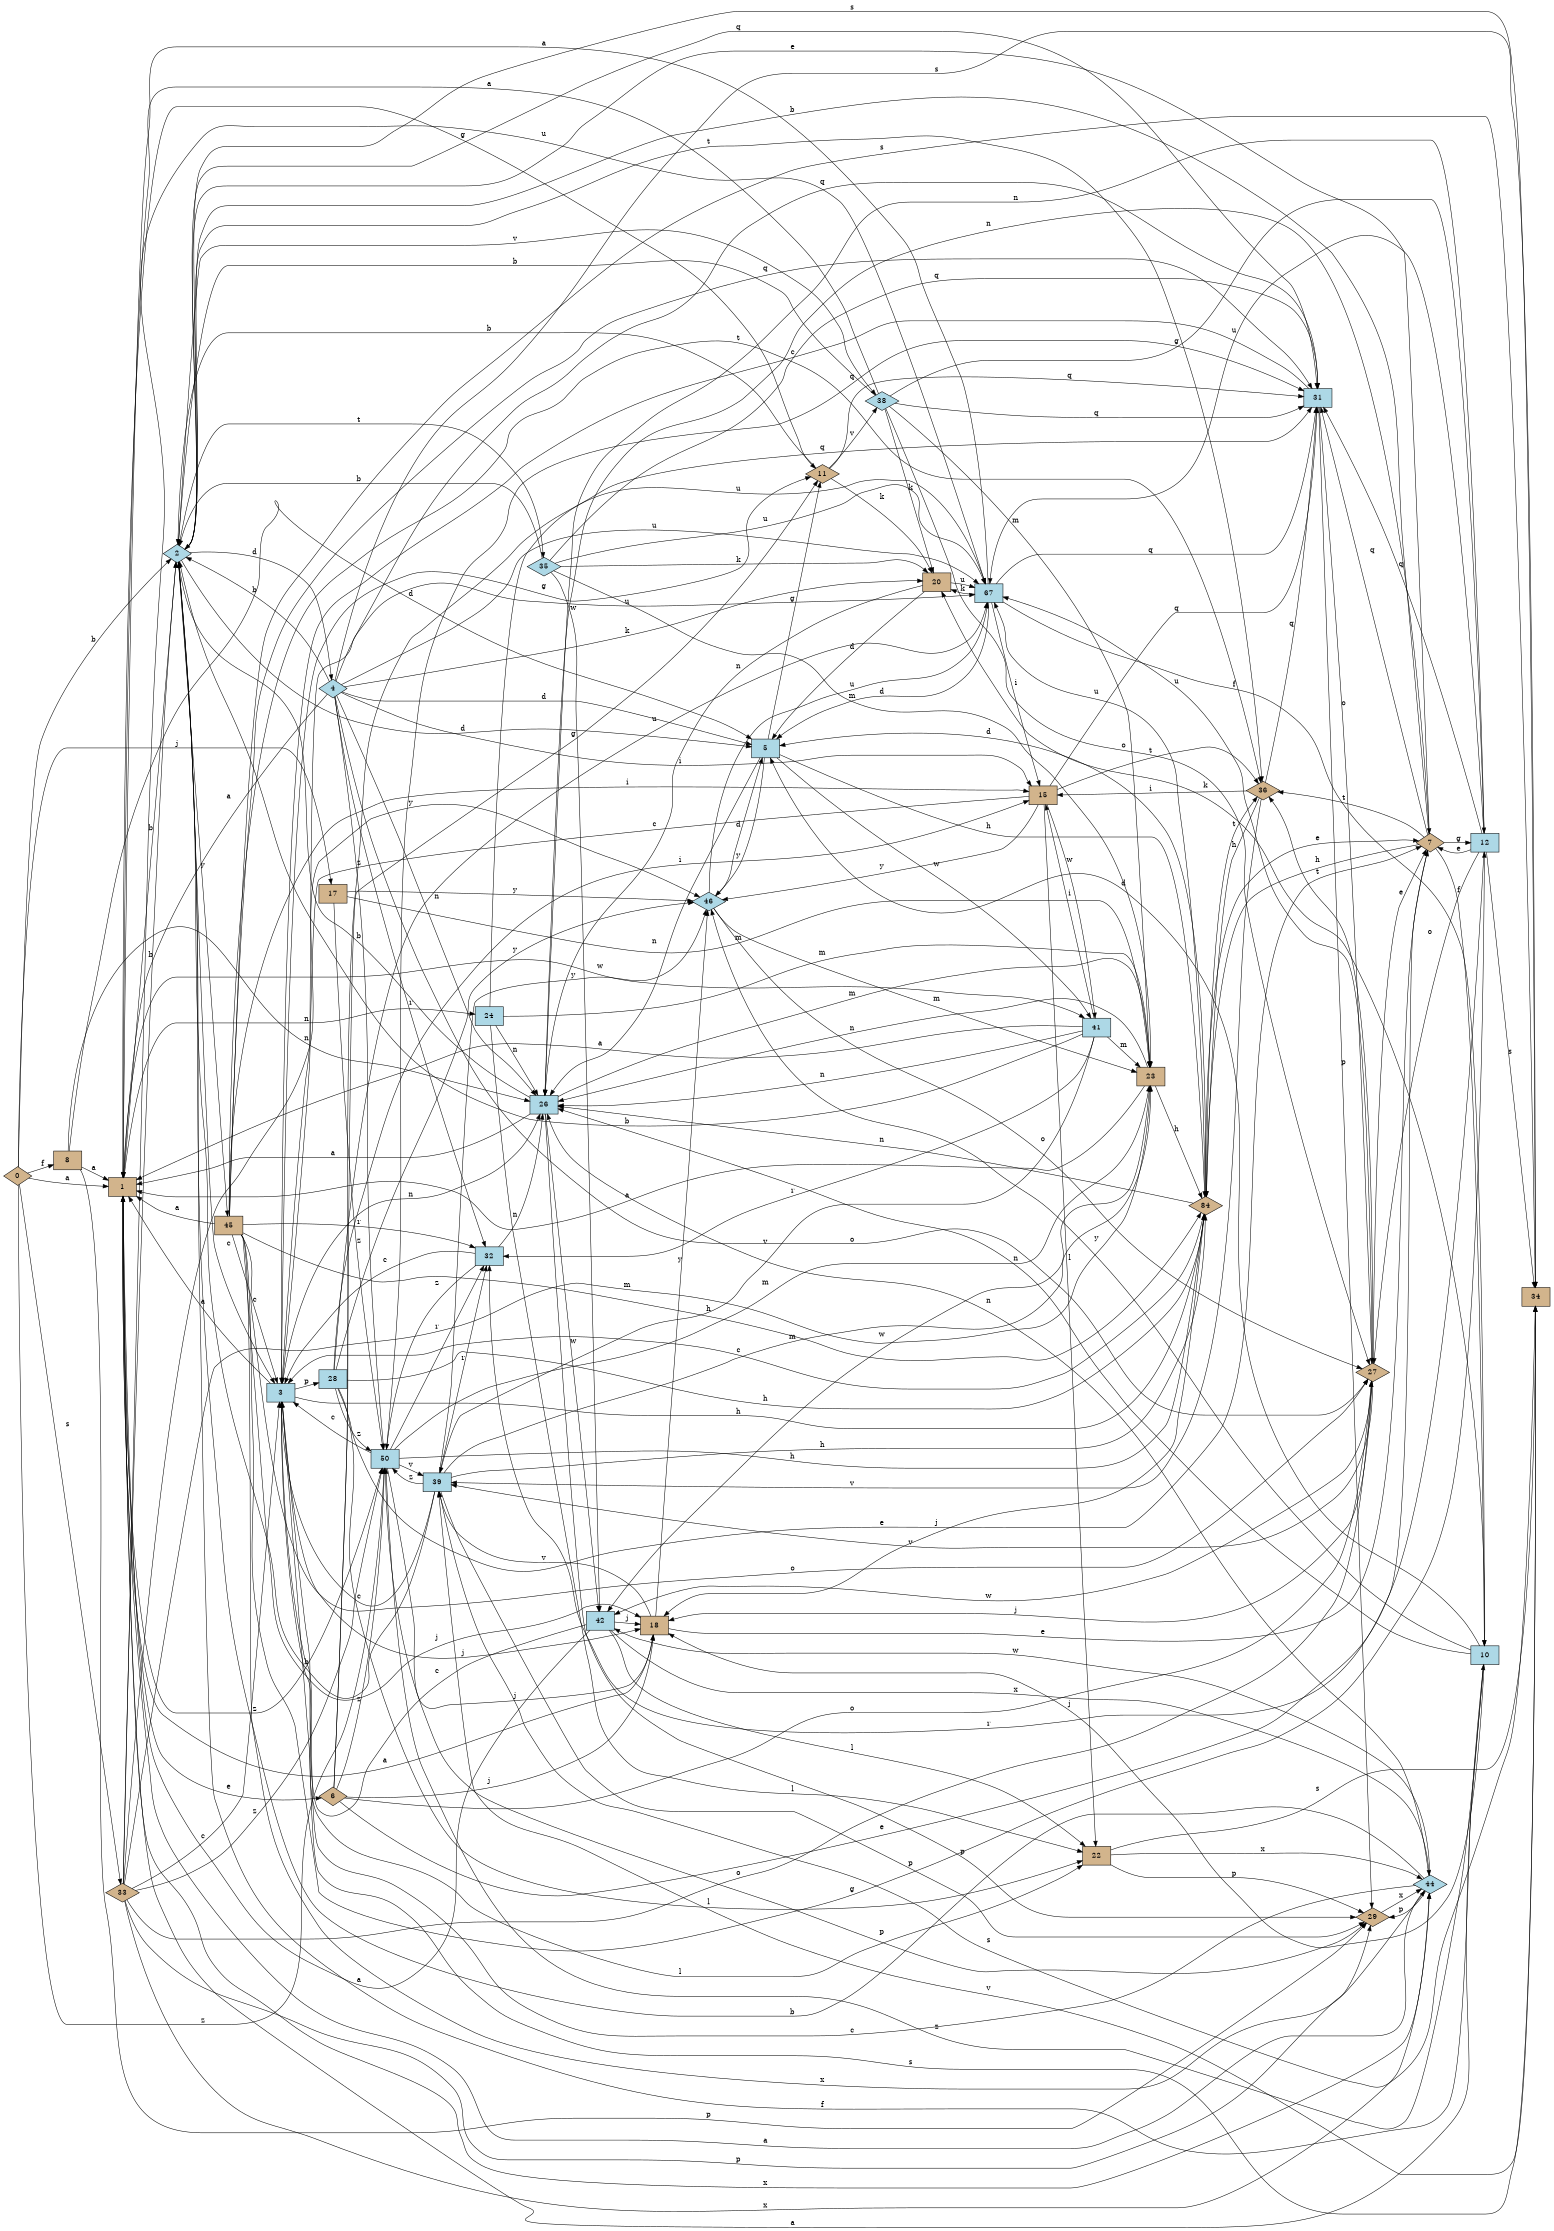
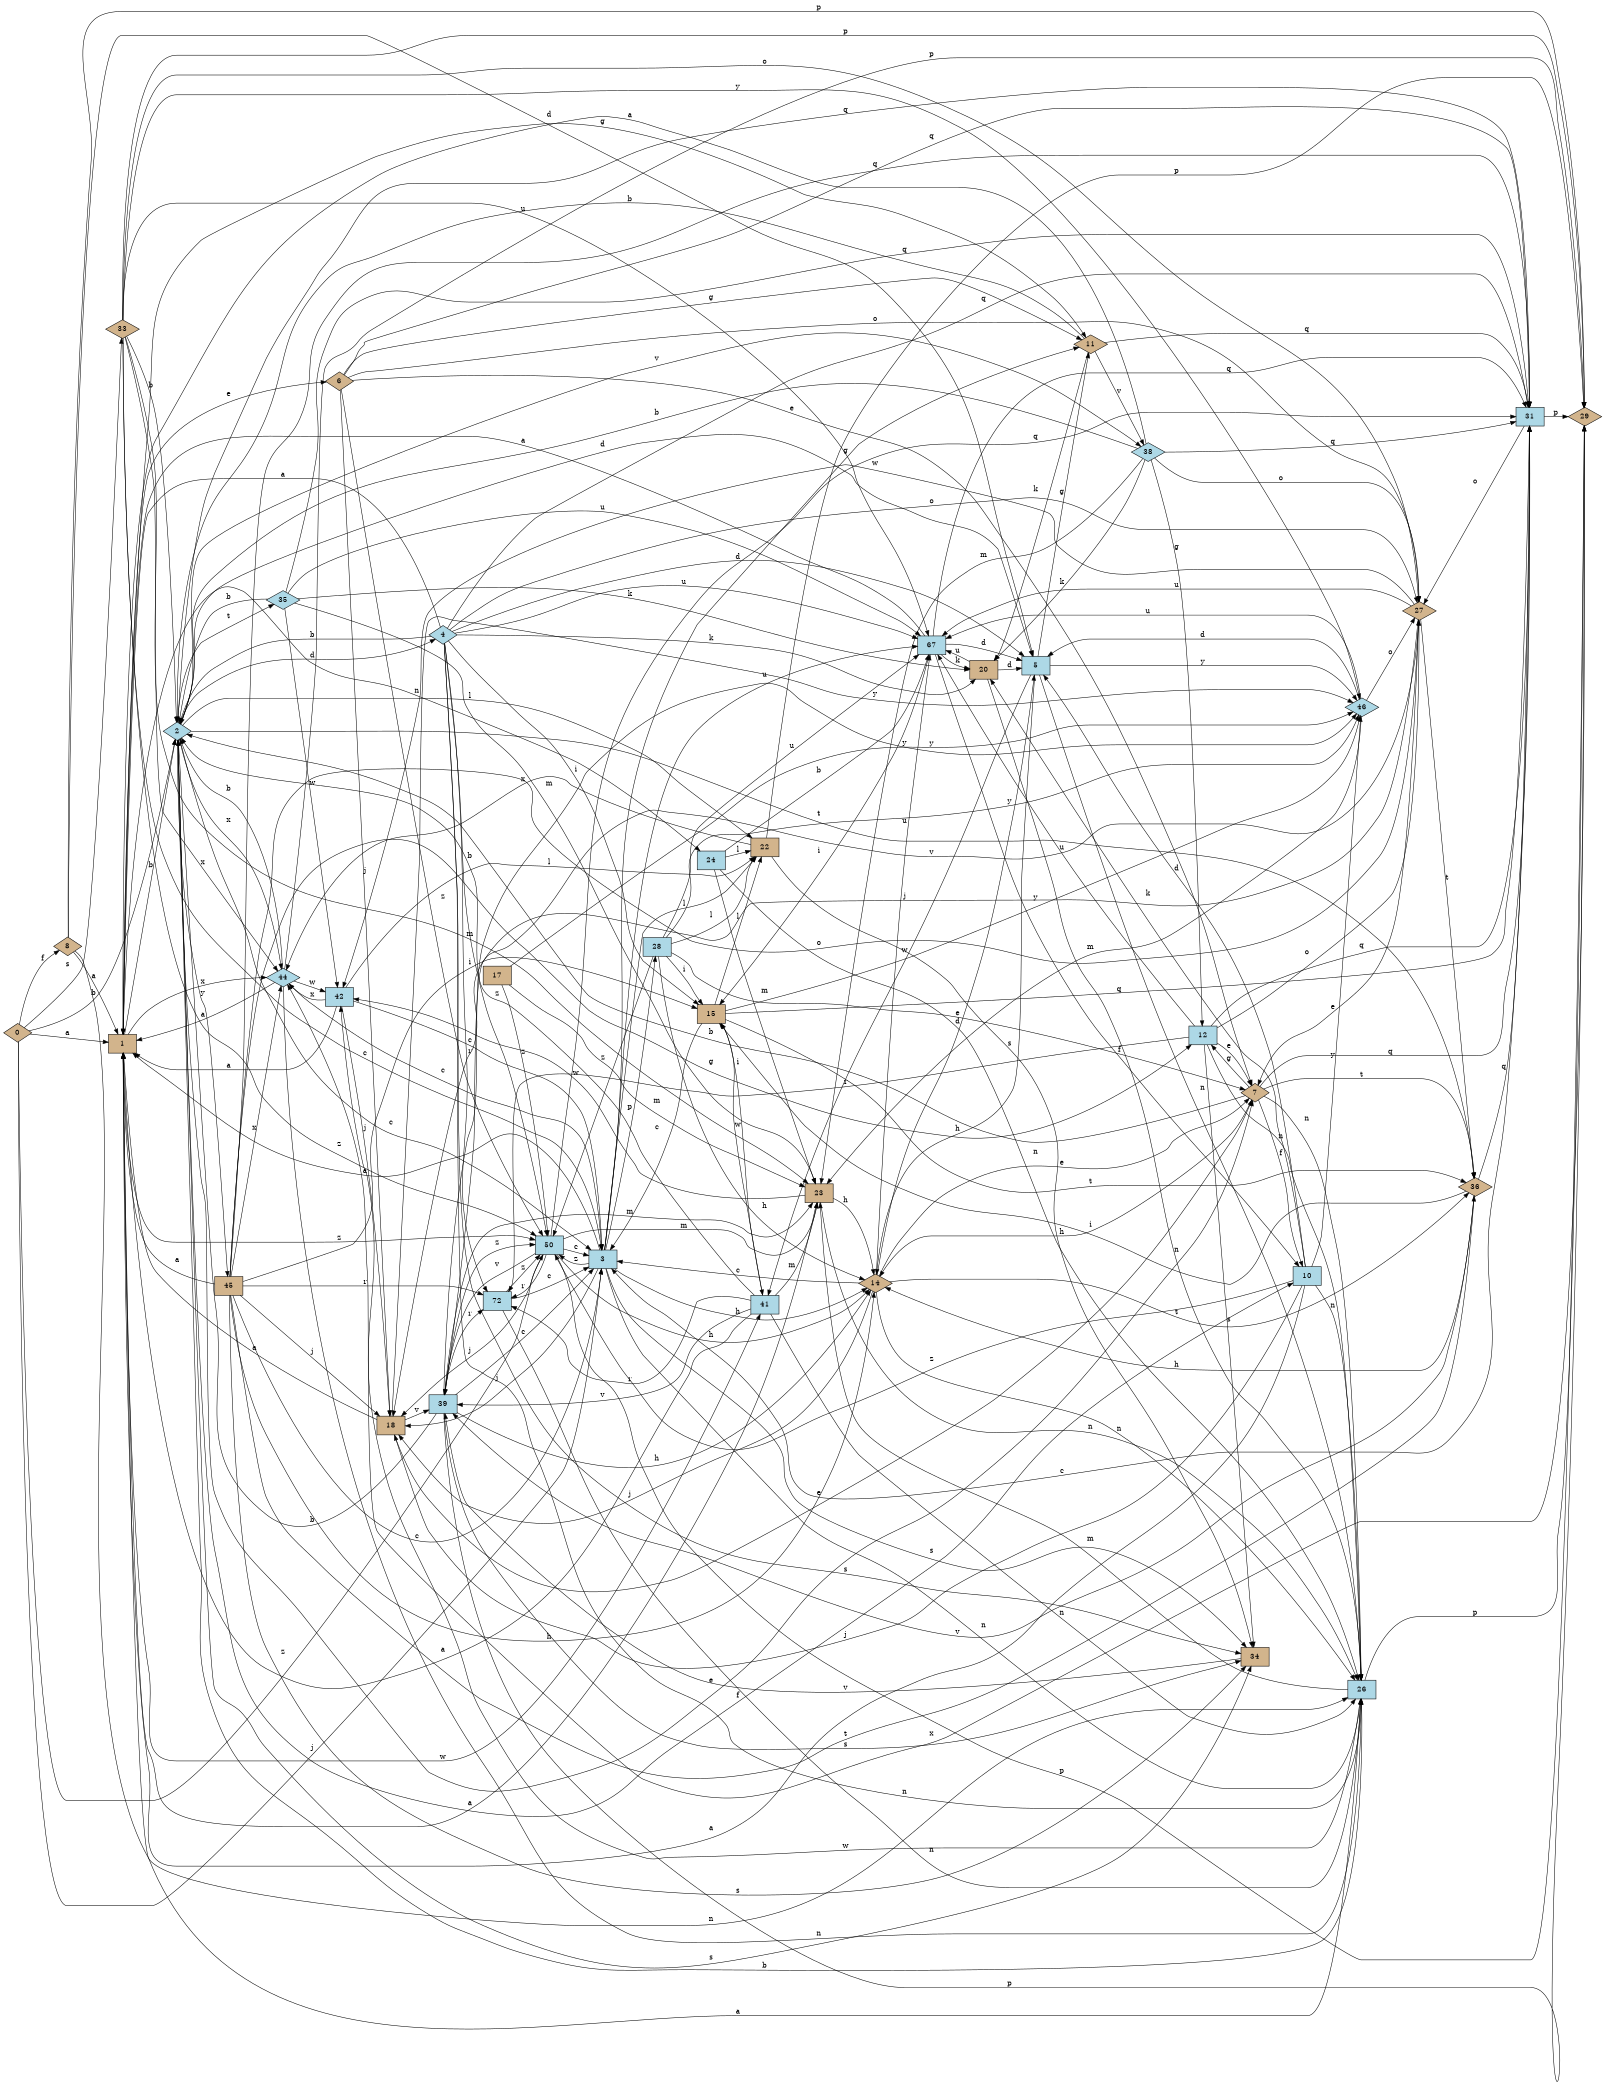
edge "24" -> "67": label "u" -> "b"
edge "2" -> "22": added, label "l"
edge "0" -> "17": now "0" -> "3"
edge "2" -> "44": added, label "x"
node "8": shape box -> diamond
node "84": label "84" -> "14"
node "32": label "32" -> "72"
edge "3" -> "50": added, label "z"
